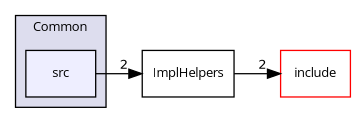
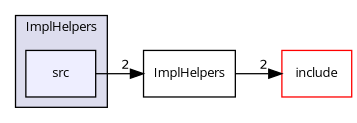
cluster "Common": label "Common" -> "ImplHelpers"
